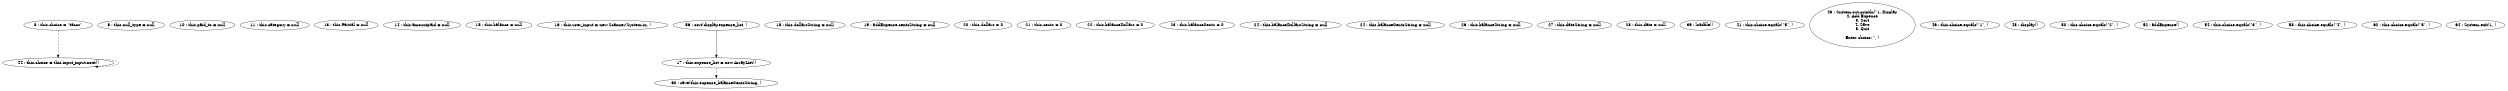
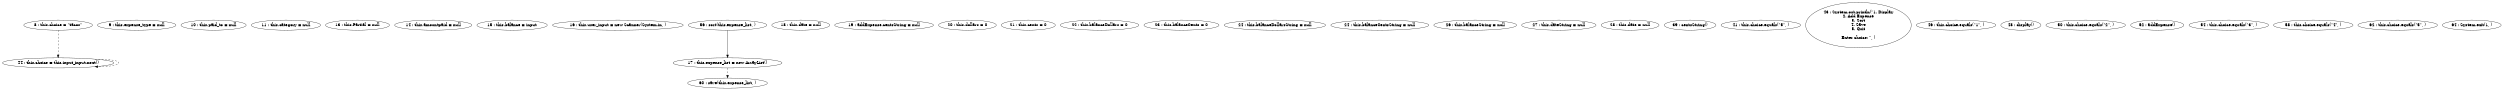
node "9 : this.null_type = null": label "9 : this.null_type = null" -> "9 : this.expense_type = null"
node "15 : this.balance = null": label "15 : this.balance = null" -> "15 : this.balance = input"
node "56 : sort(display.expense_list, )": label "56 : sort(display.expense_list, )" -> "56 : sort(this.expense_list, )"
node "18 : this.dollarsString = null": label "18 : this.dollarsString = null" -> "18 : this.date = null"
node "39 : loadfile()": label "39 : loadfile()" -> "39 : centsString()"
node "60 : save(this.expense_balanceCentsString, )": label "60 : save(this.expense_balanceCentsString, )" -> "60 : save(this.expense_list, )"
